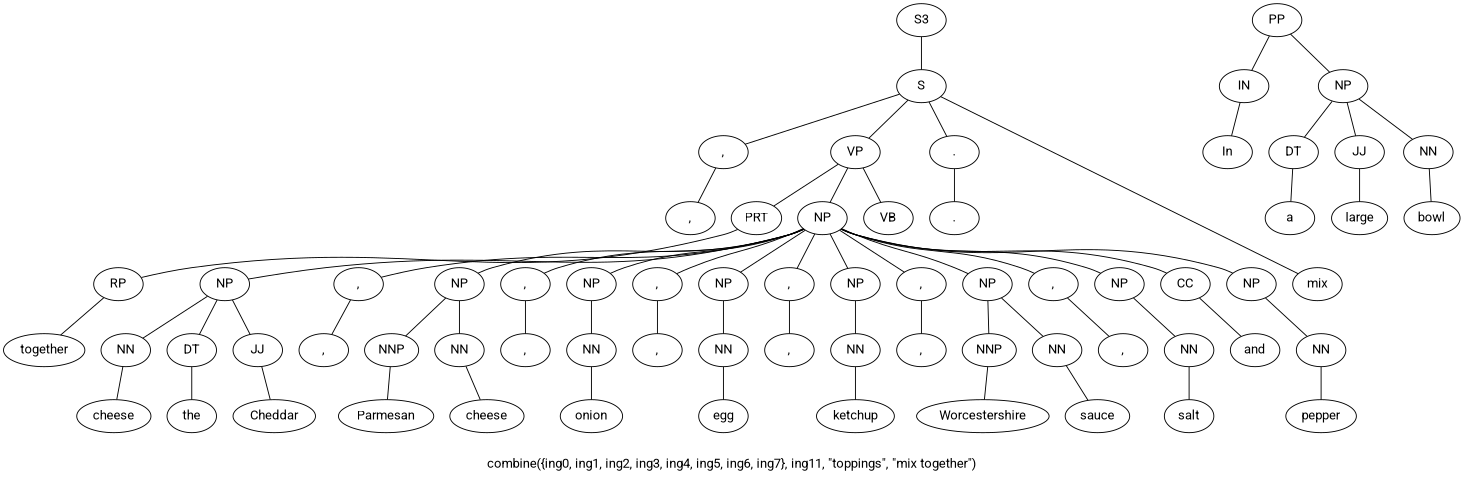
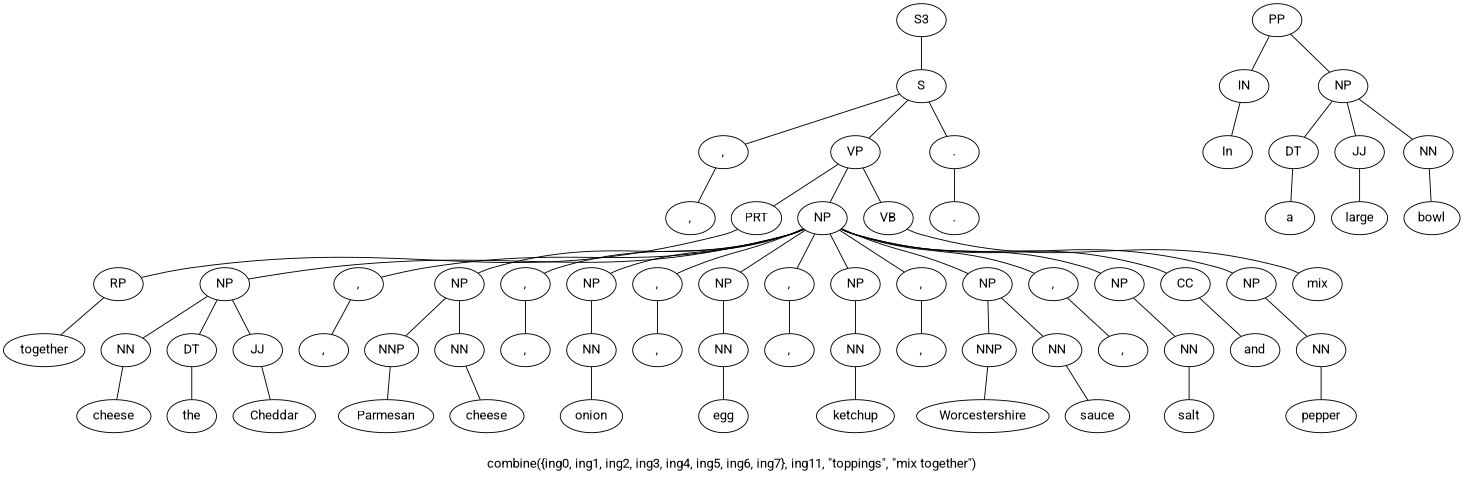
edge "S" -- "mix": now "VB" -- "mix"
